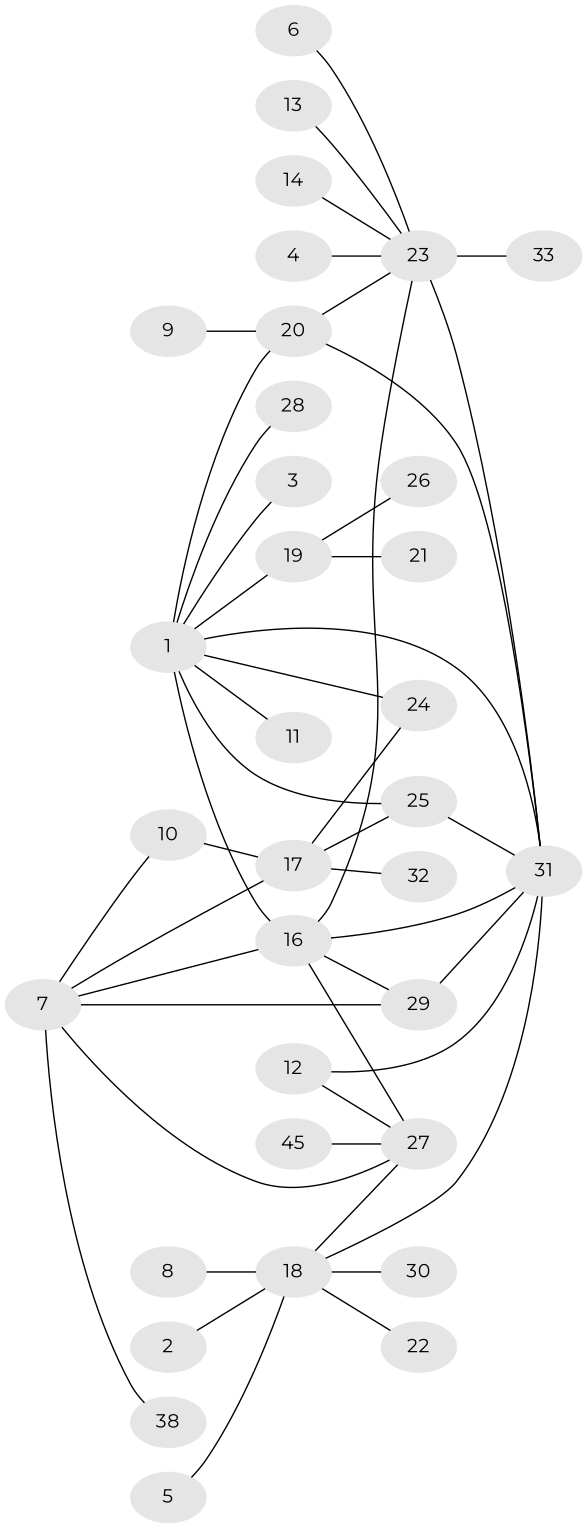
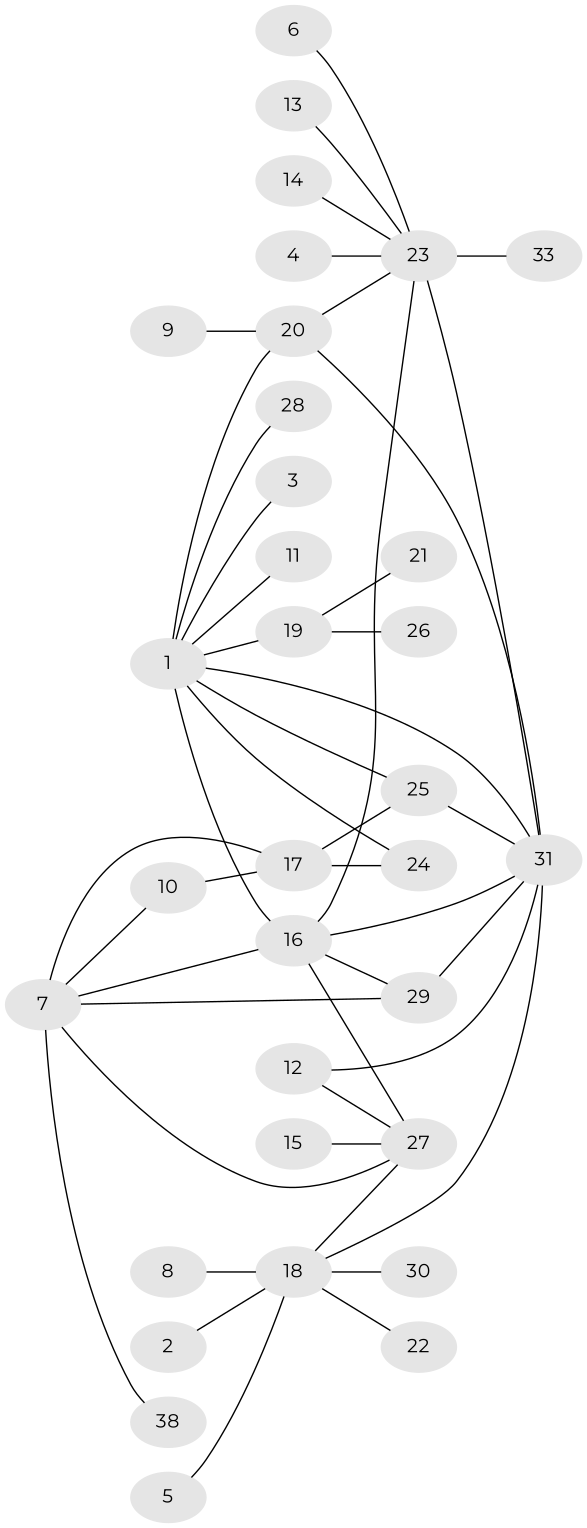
node "32": removed
node "45": label "45" -> "15"
